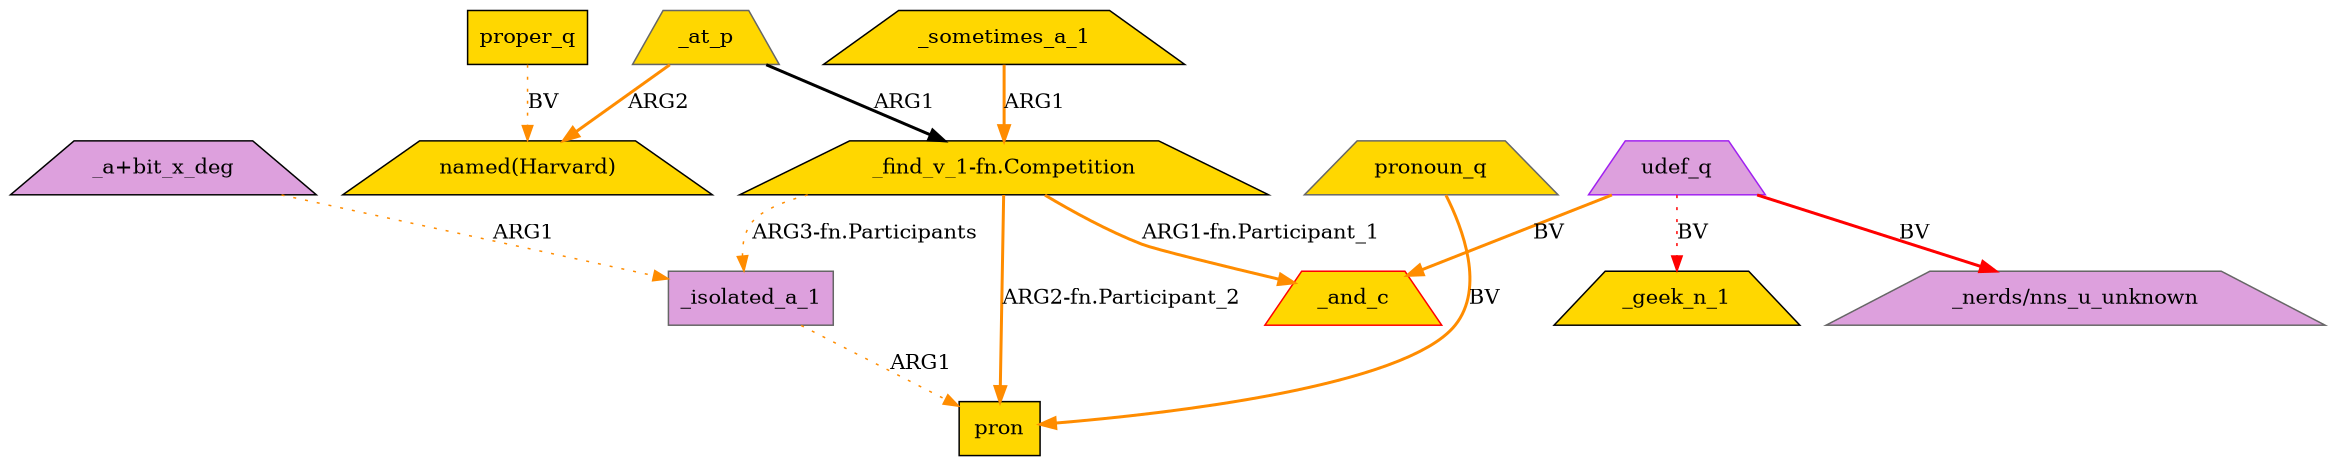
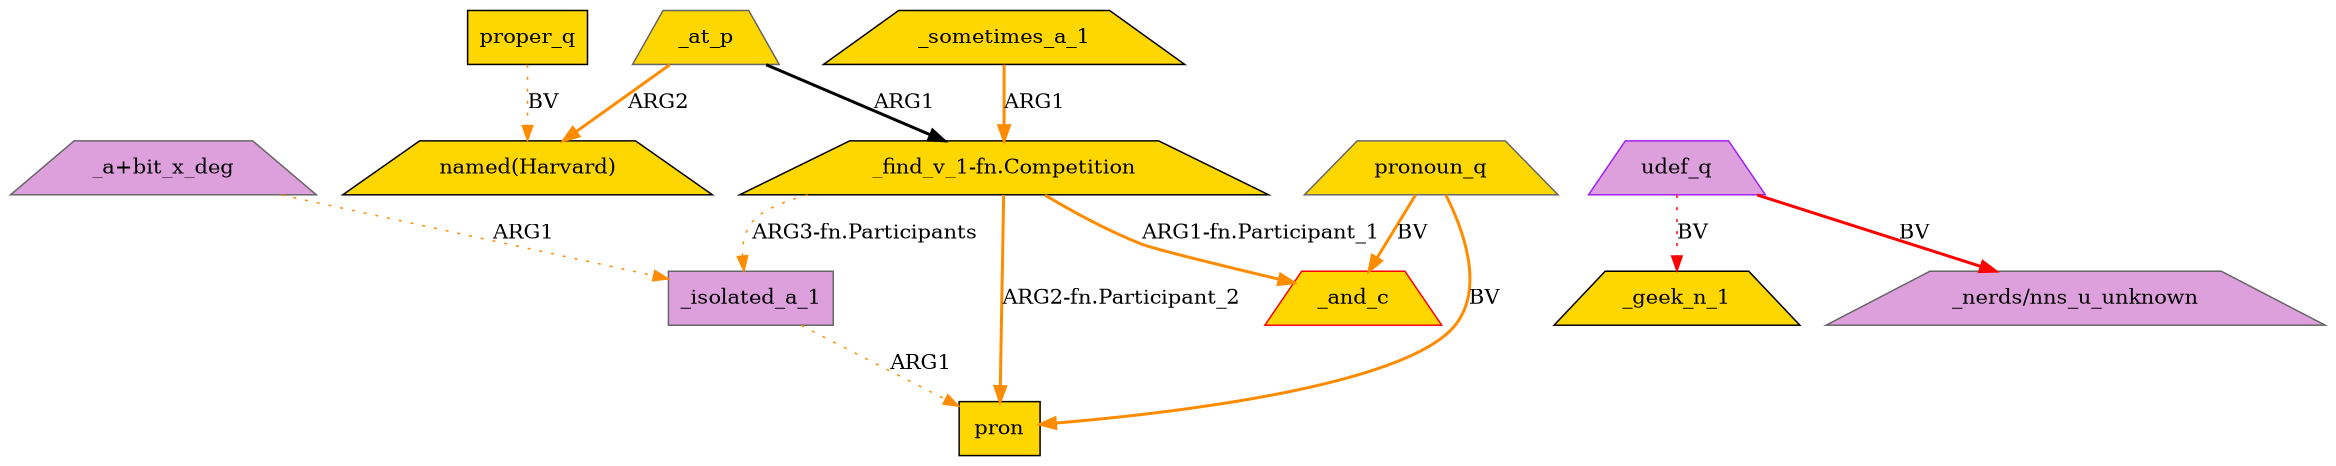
node "_a+bit_x_deg": color black -> gray40
edge "udef_q" -> "_and_c": now "pronoun_q" -> "_and_c"
